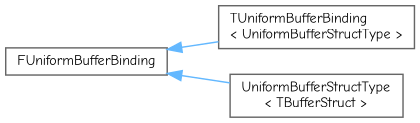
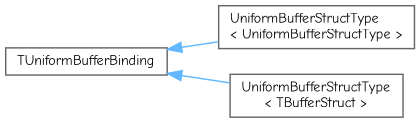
node "TUniformBufferBinding < UniformBufferStructType >": label "TUniformBufferBinding < UniformBufferStructType >" -> "UniformBufferStructType < UniformBufferStructType >"
node "FUniformBufferBinding": label "FUniformBufferBinding" -> "TUniformBufferBinding"
